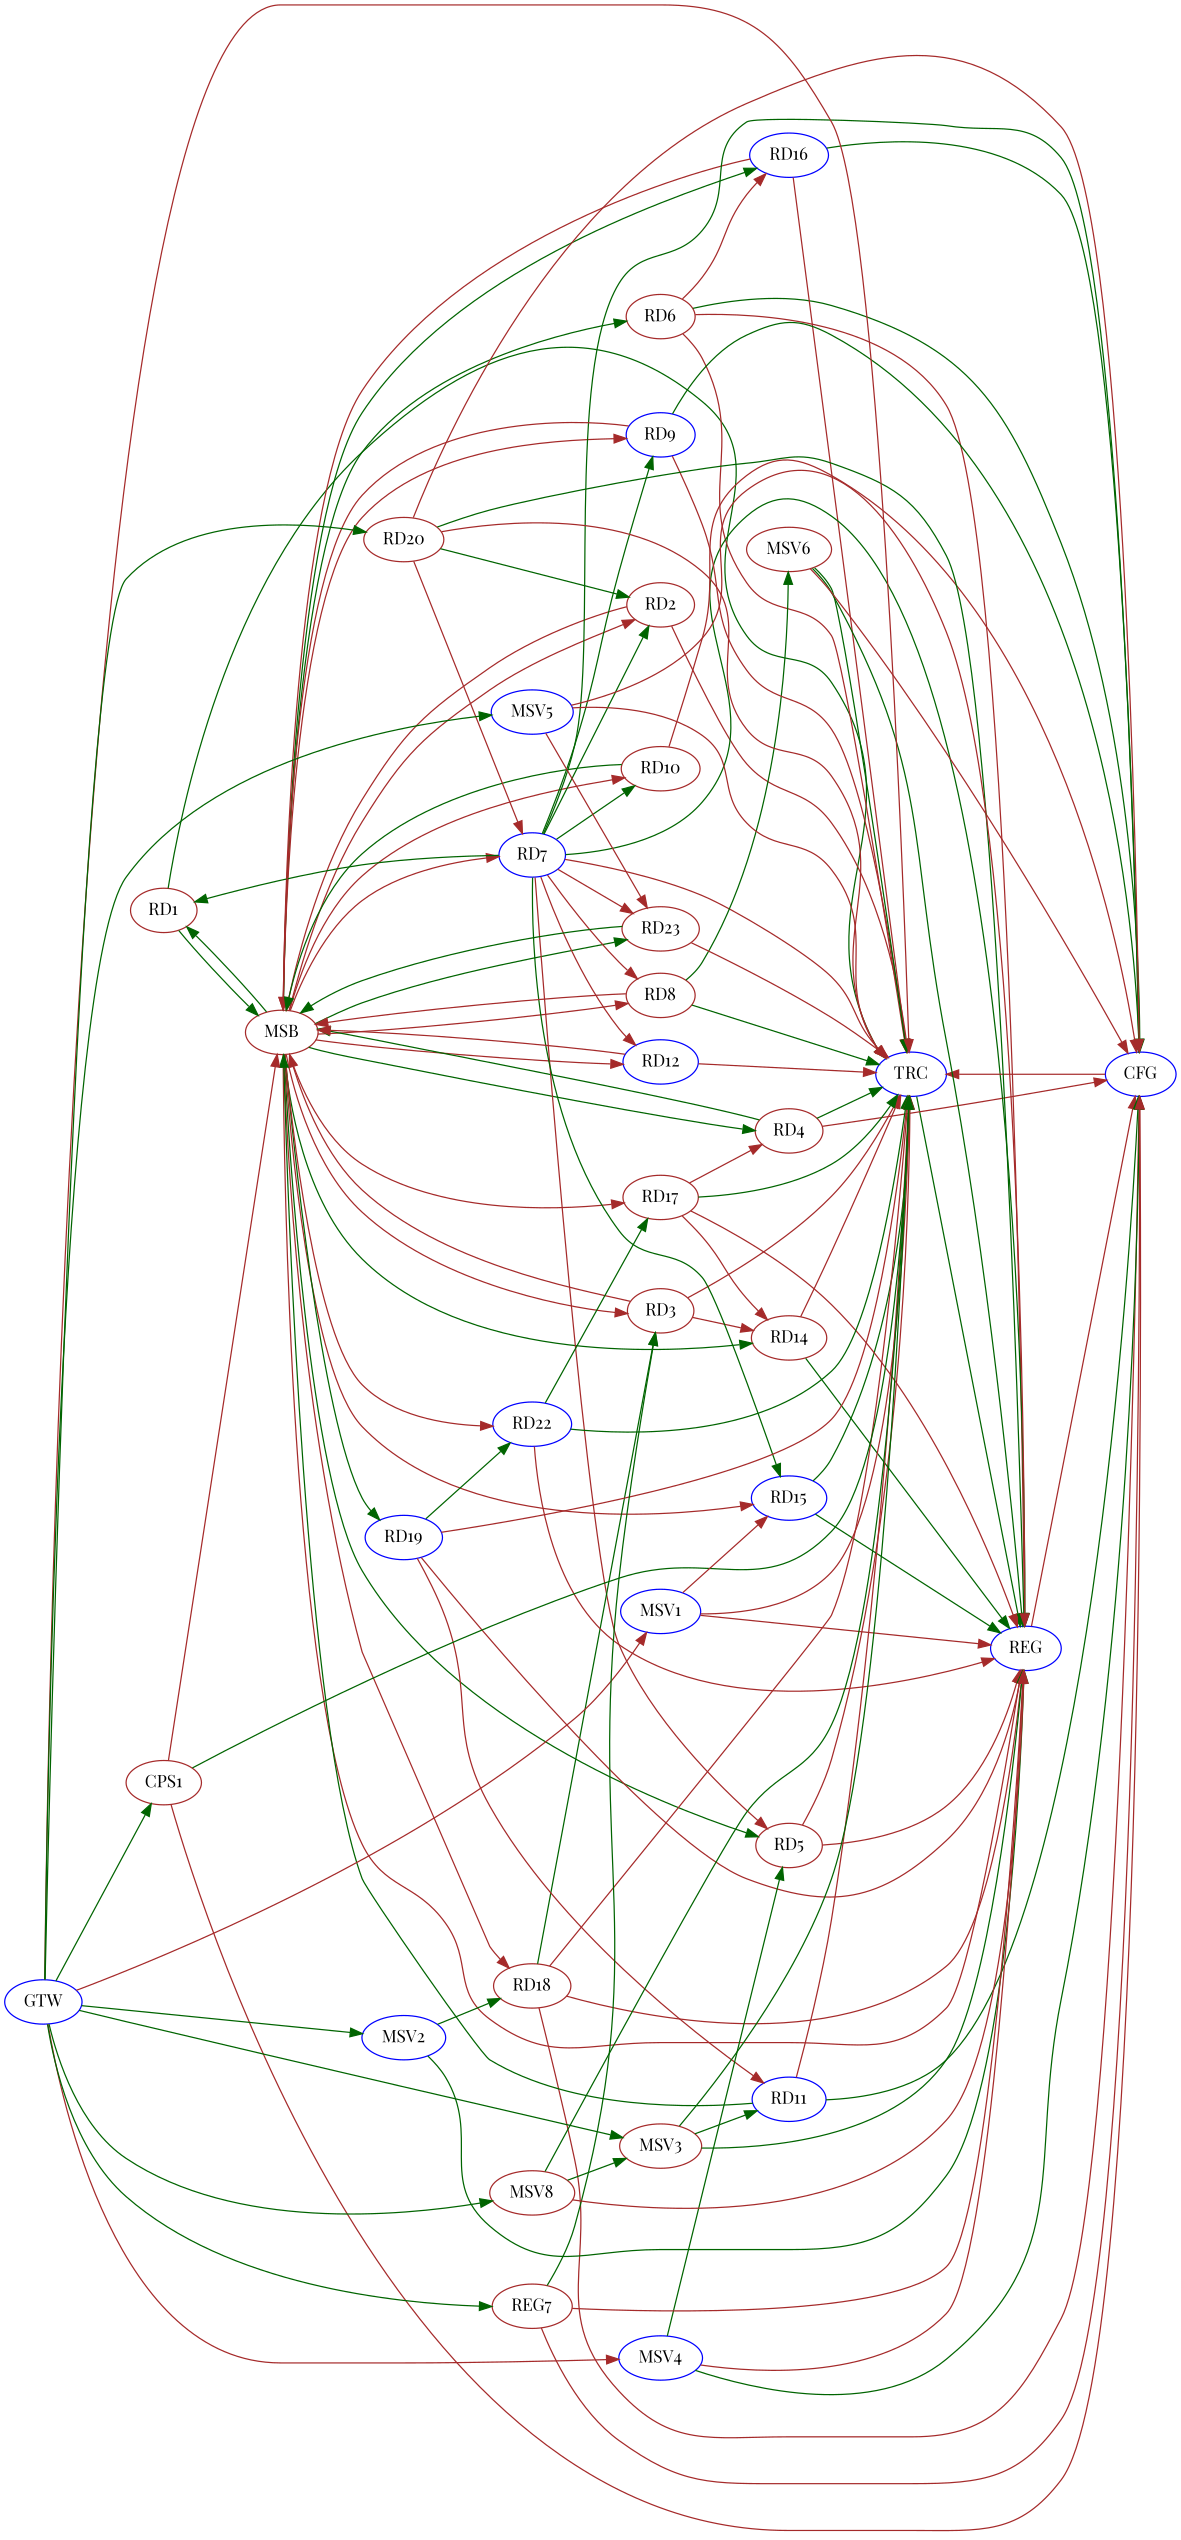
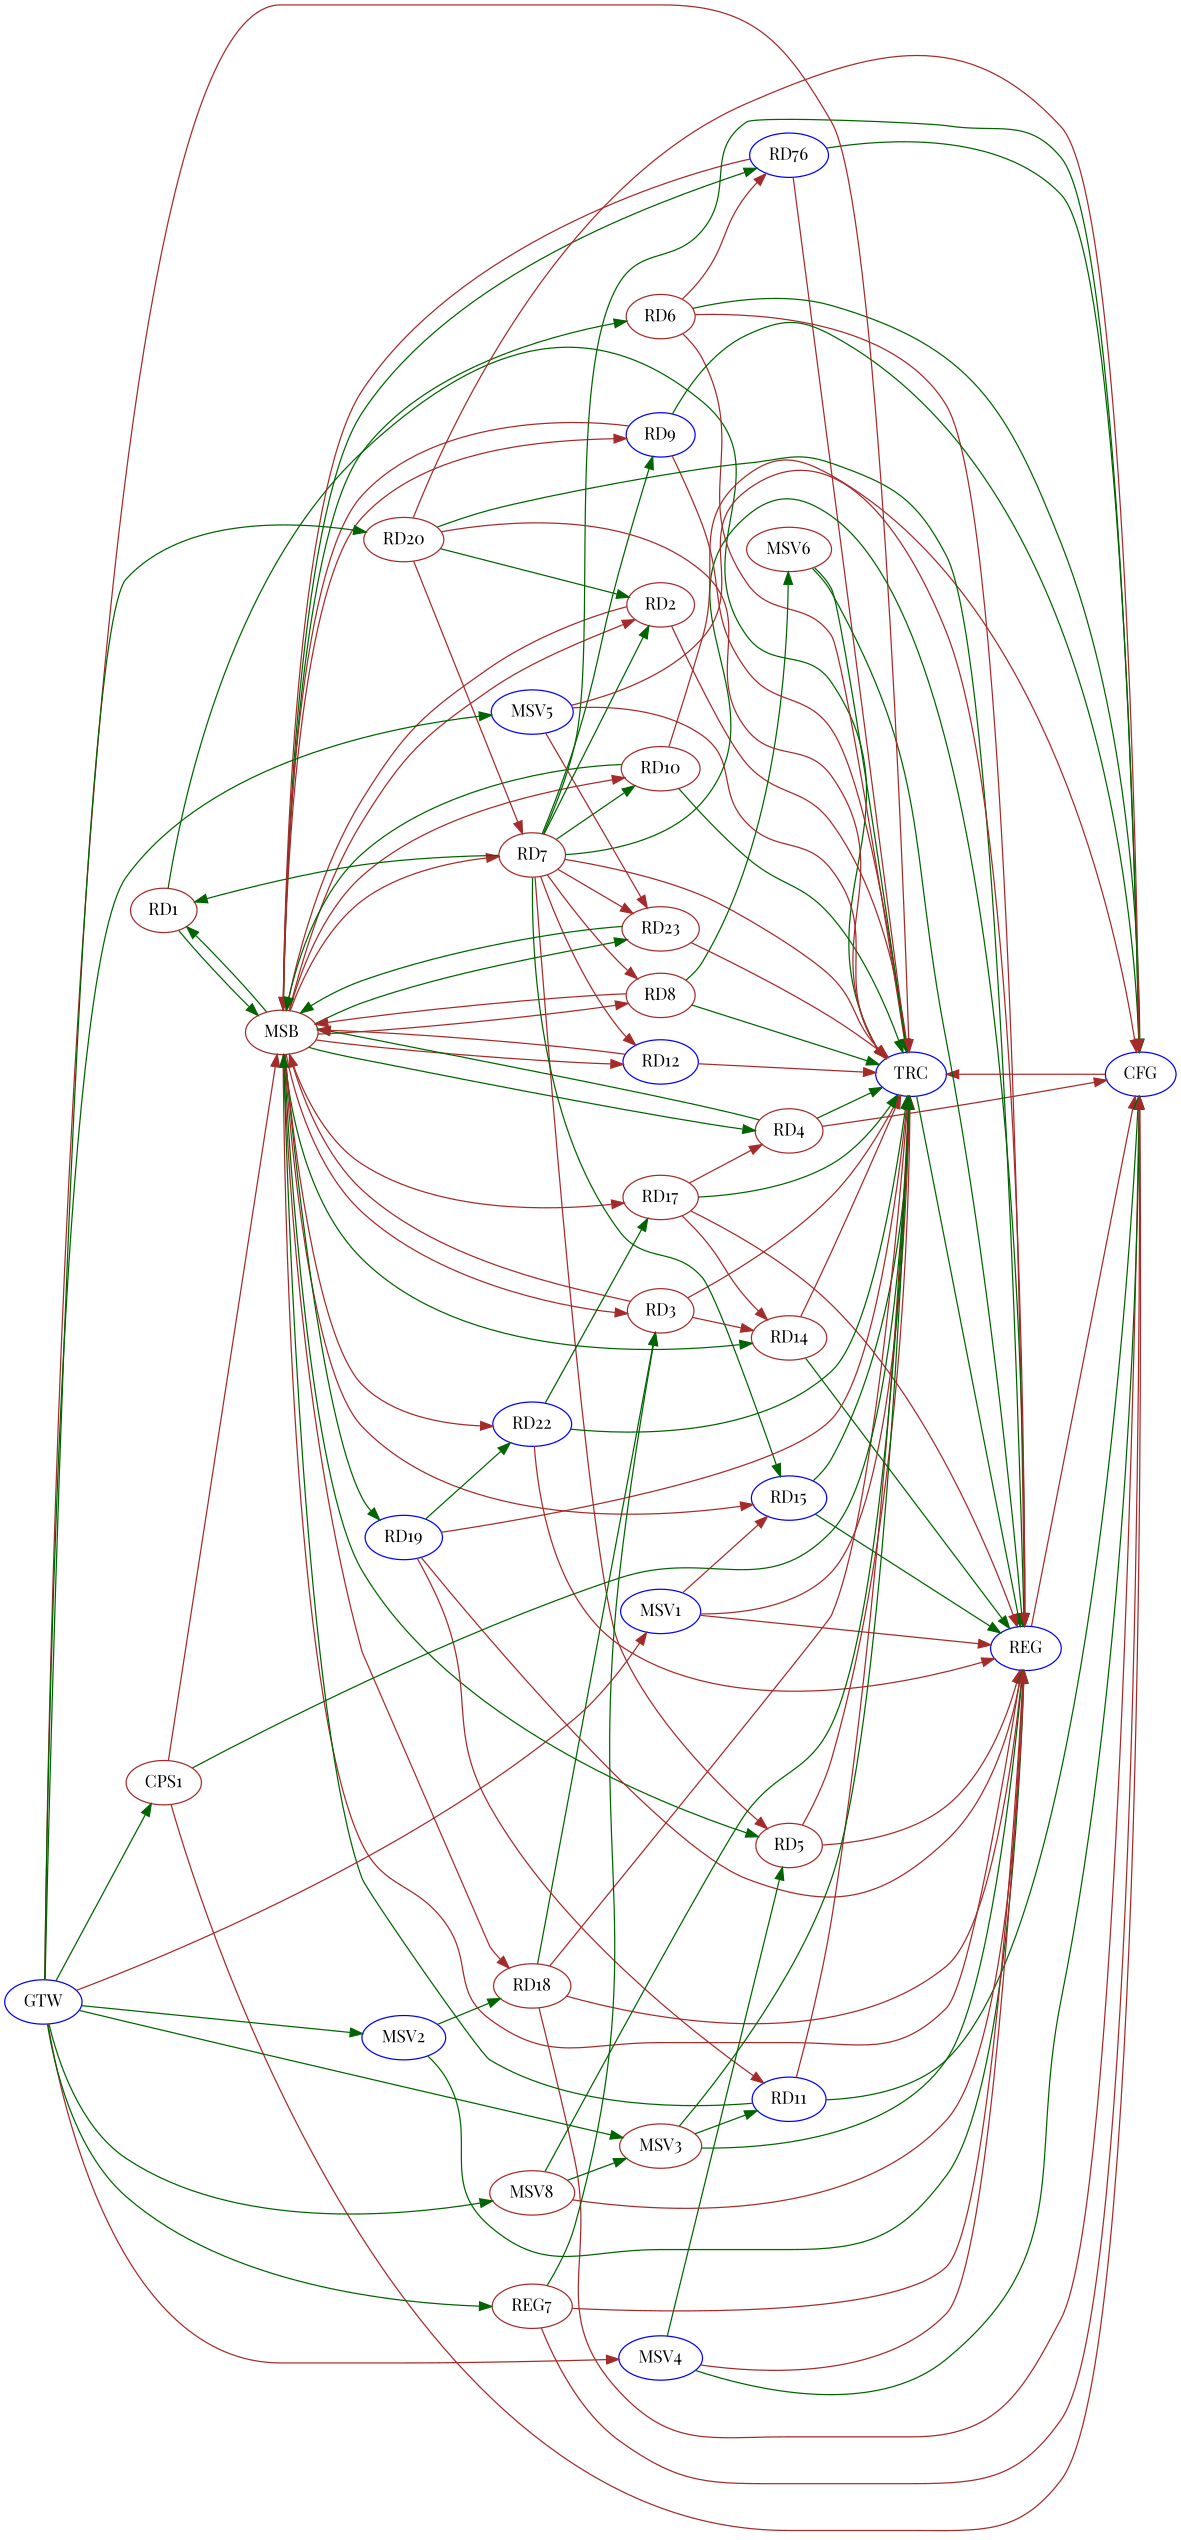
node "RD16": label "RD16" -> "RD76"
edge "MSV6" -> "CFG": removed
node "RD7": color blue -> brown
edge "RD10" -> "TRC": added
